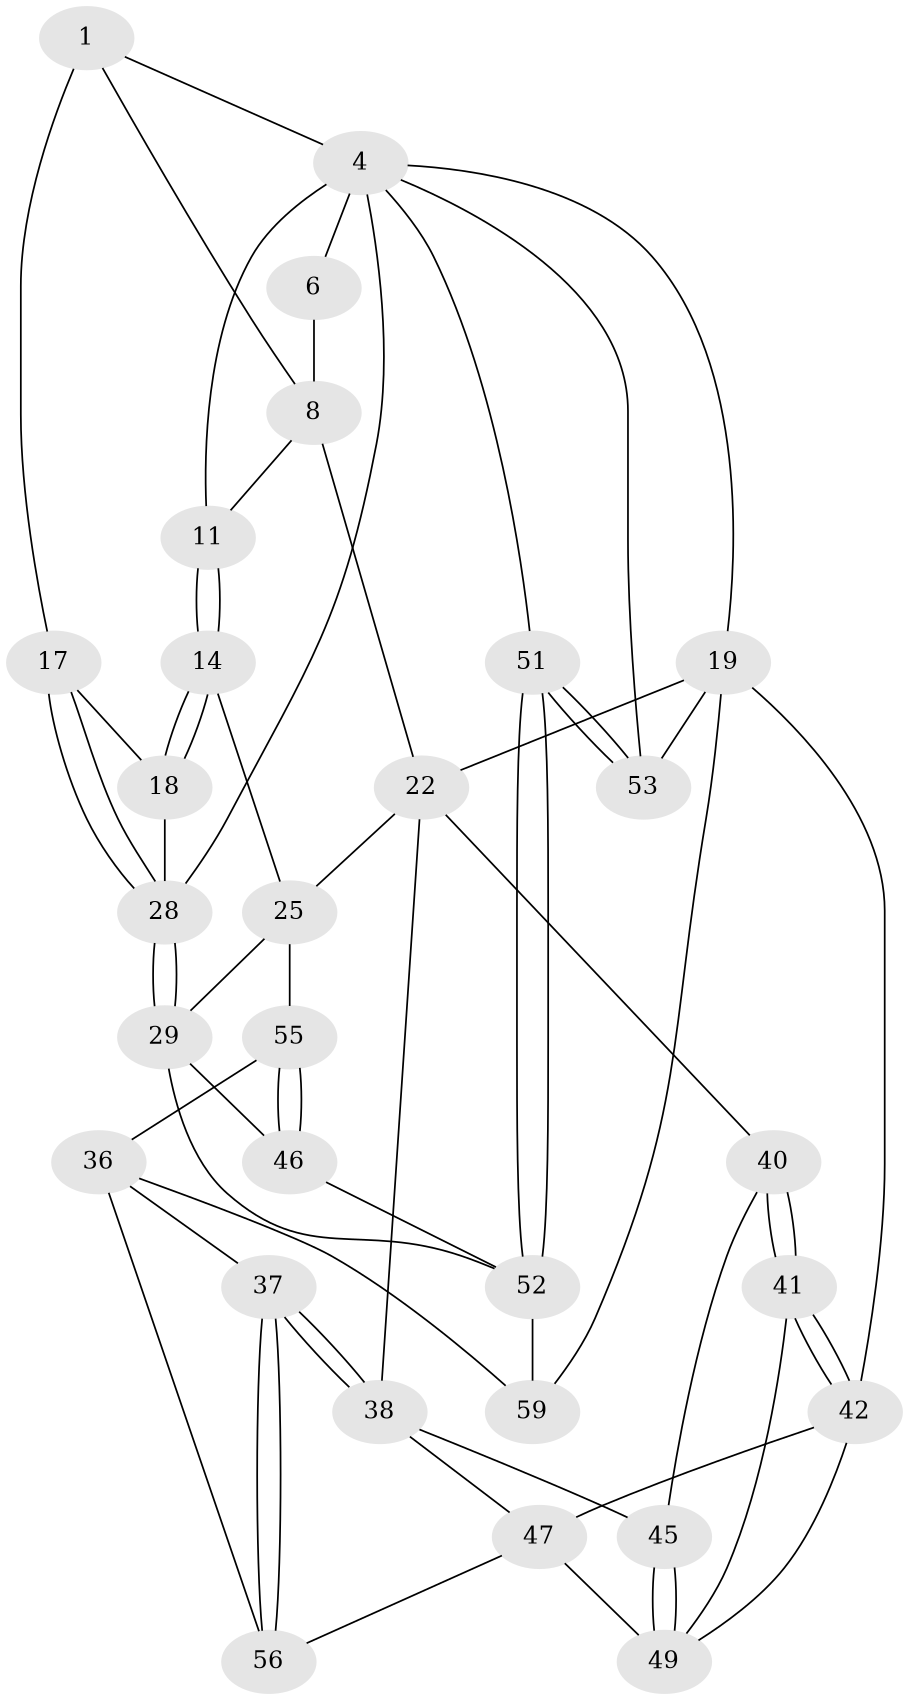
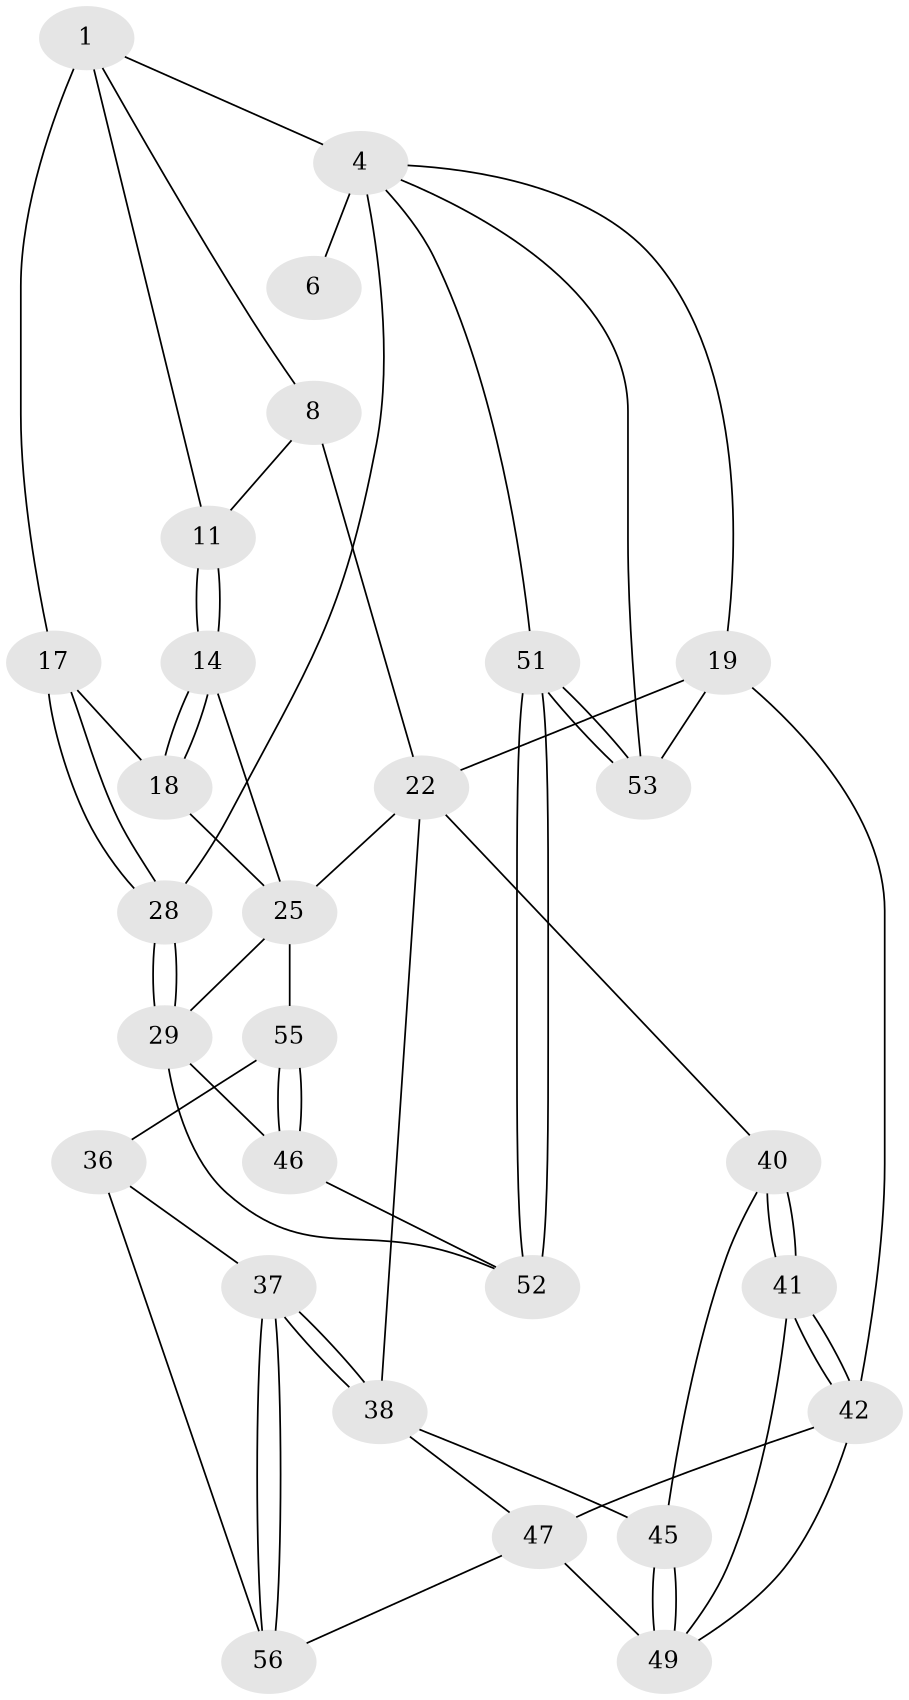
edge "4" -- "11": now "1" -- "11"
edge "6" -- "8": removed
edge "18" -- "28": now "18" -- "25"
node "59": removed
